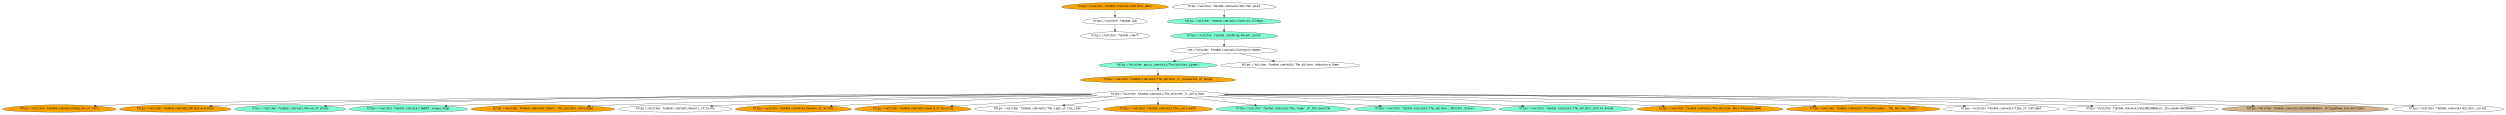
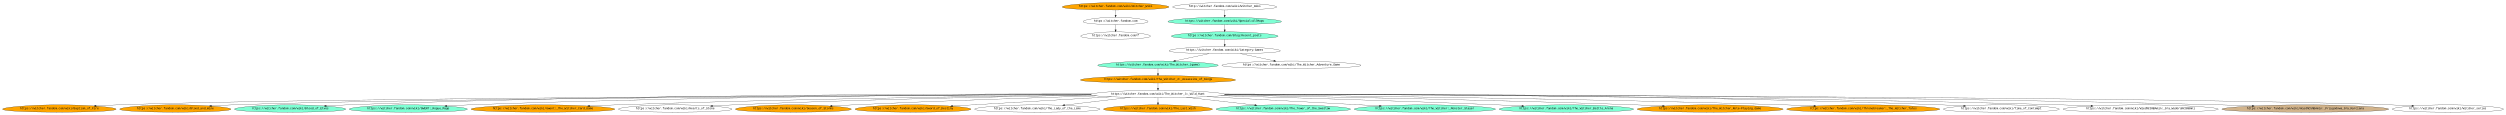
node "com://witcher.fandom.com/wiki/Category:Games": label "com://witcher.fandom.com/wiki/Category:Games" -> "https://witcher.fandom.com/wiki/Category:Games"
node "https://witcher.posts.com/wiki/The_Witcher_(game)": label "https://witcher.posts.com/wiki/The_Witcher_(game)" -> "https://witcher.fandom.com/wiki/The_Witcher_(game)"
